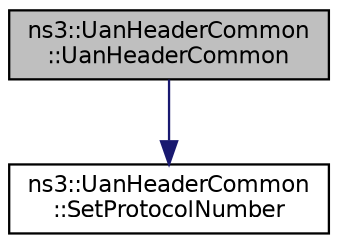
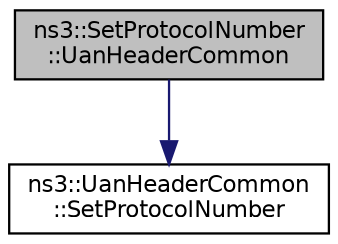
node "ns3::UanHeaderCommon ::UanHeaderCommon": label "ns3::UanHeaderCommon ::UanHeaderCommon" -> "ns3::SetProtocolNumber ::UanHeaderCommon"
